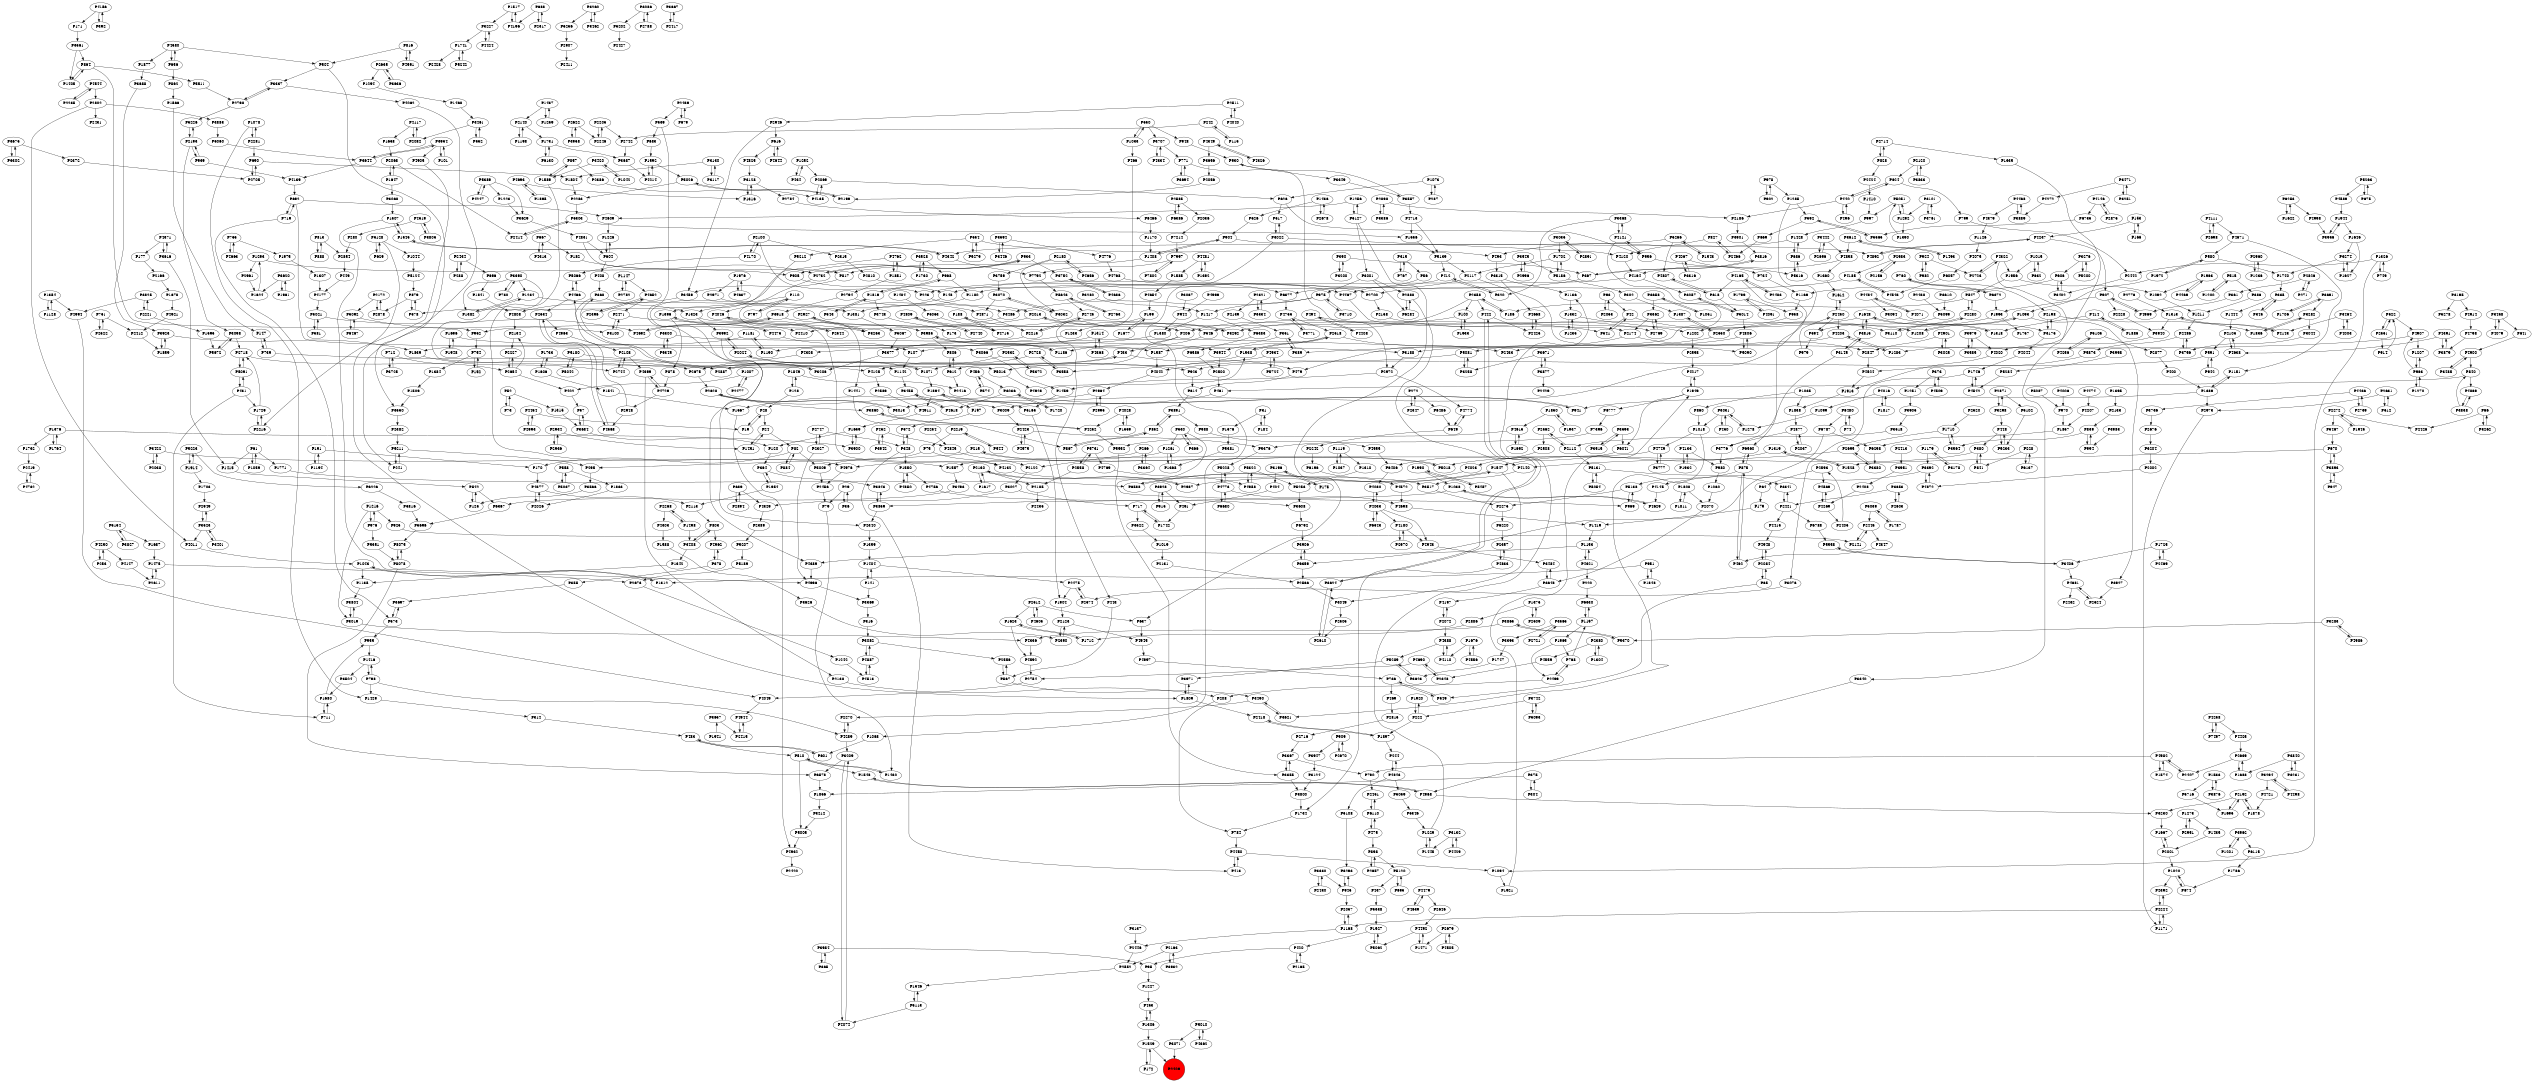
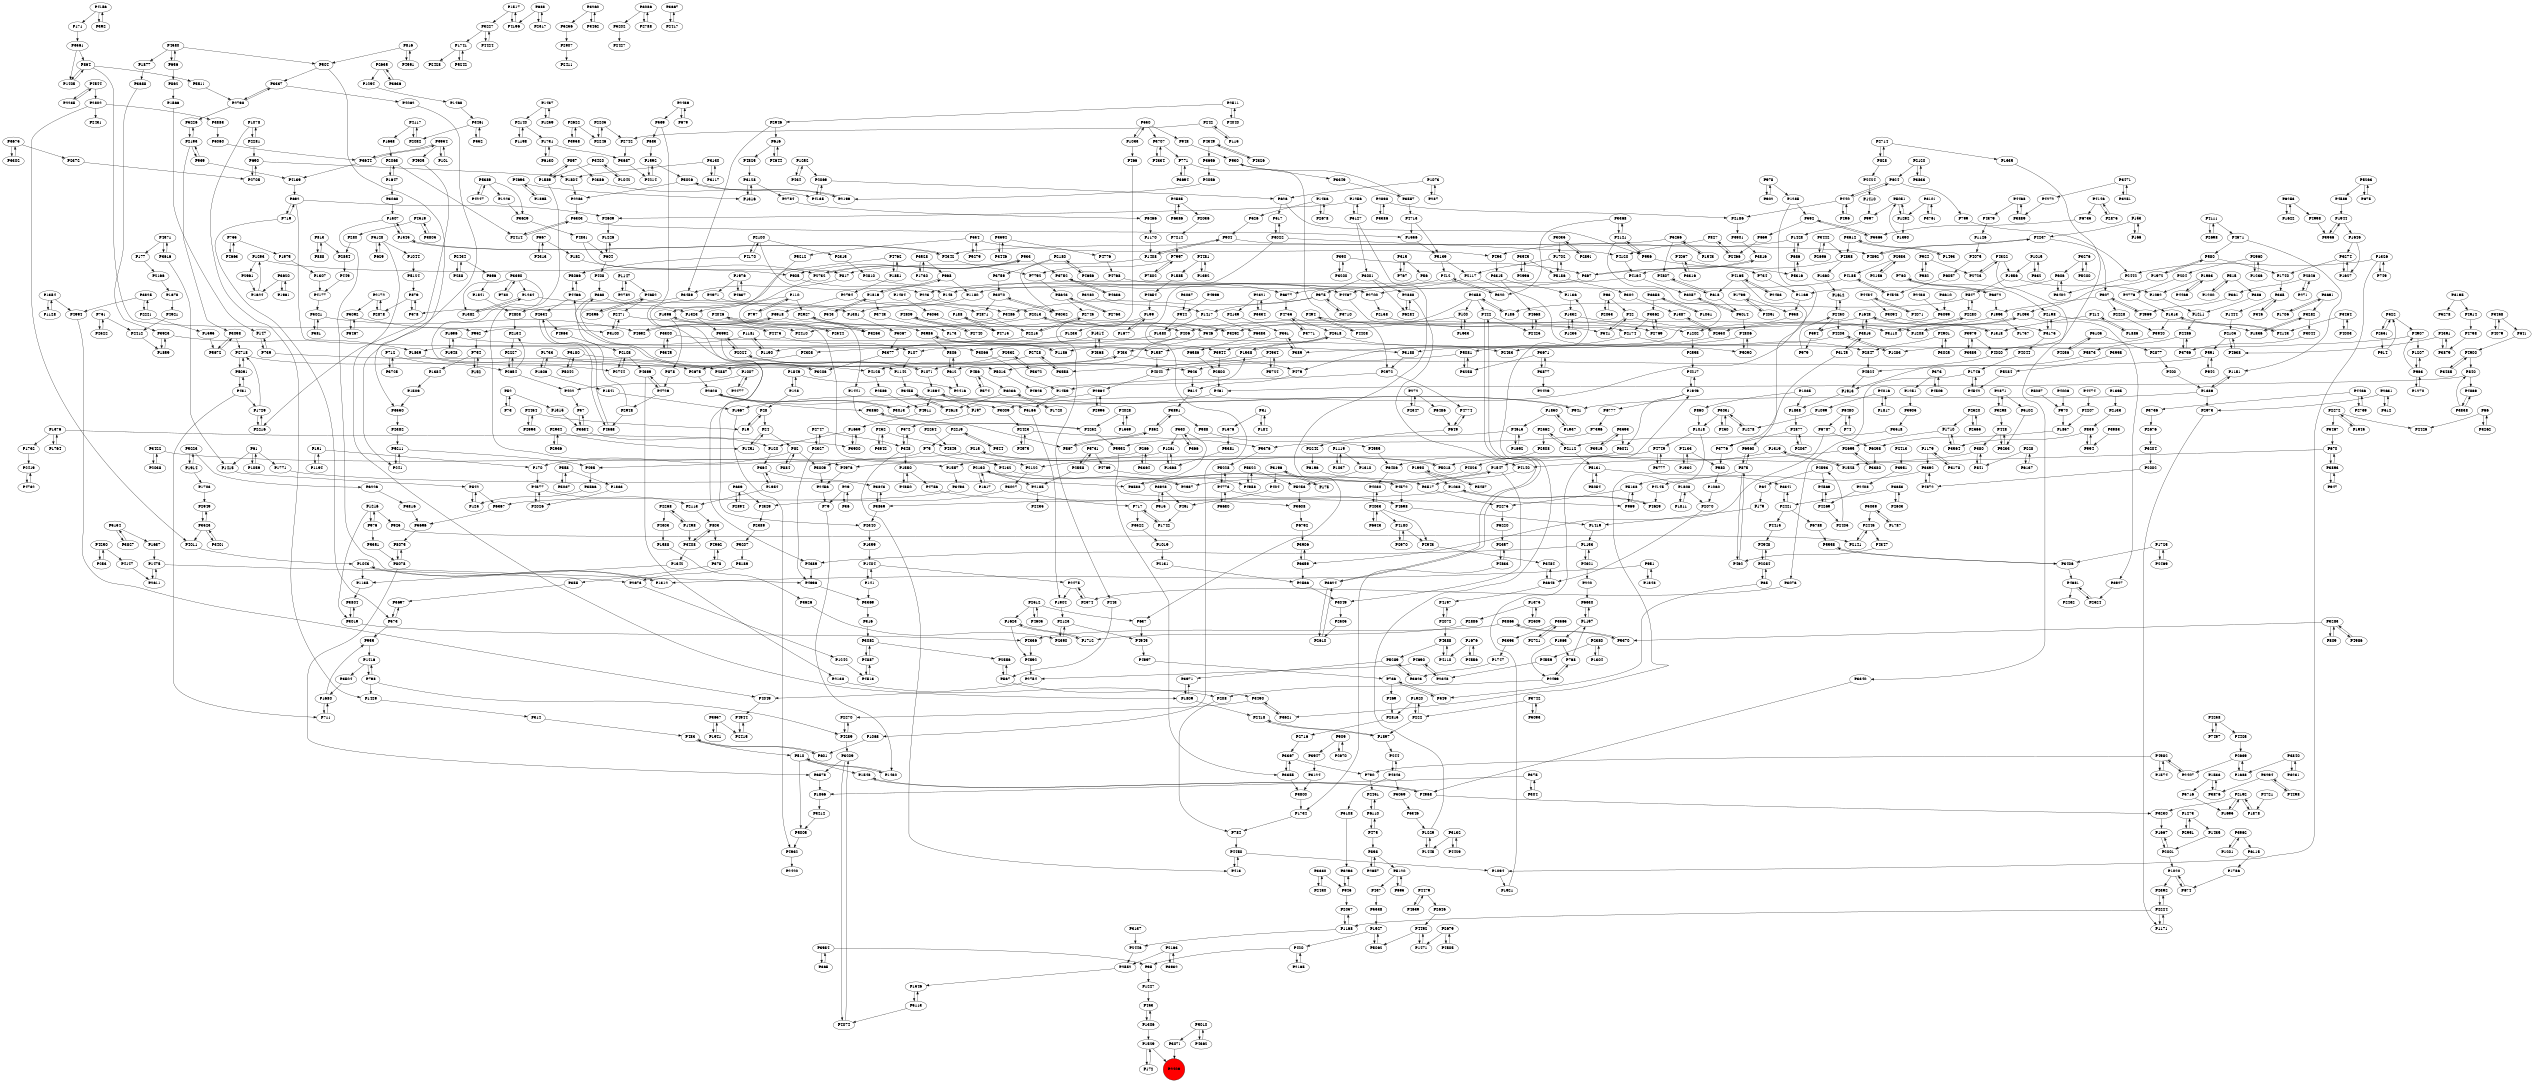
node "P204": added
edge "P110" -> "P4046": now "P110" -> "P2927"
node "P2565": added
node "P809": added
edge "P1920" -> "P2815": added
edge "P3657" -> "P1941": added
edge "P3294" -> "P4721": now "P3294" -> "P3876"
